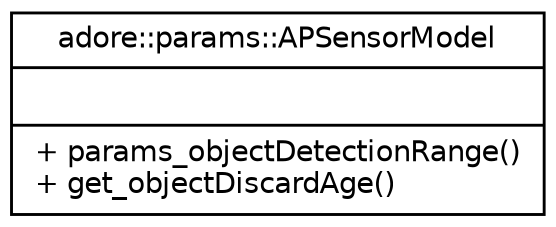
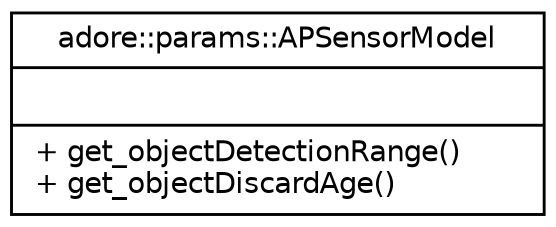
node "adore::params::APSensorModel": text "+ params_objectDetectionRange()" -> "+ get_objectDetectionRange()"
